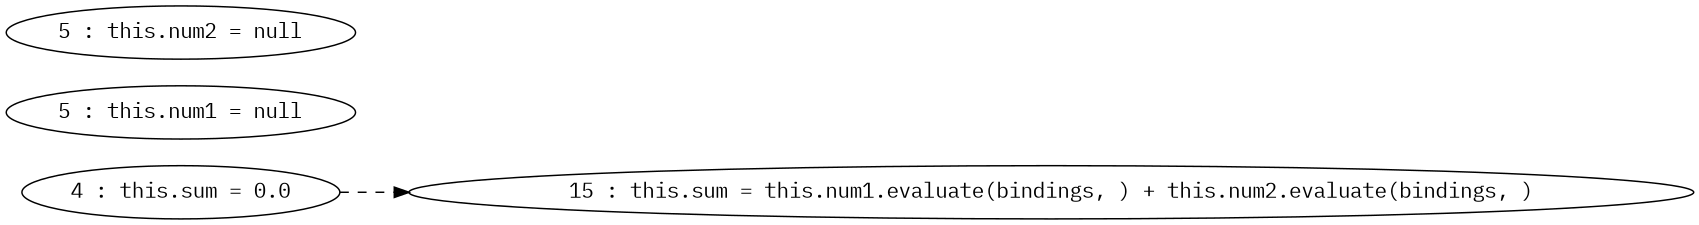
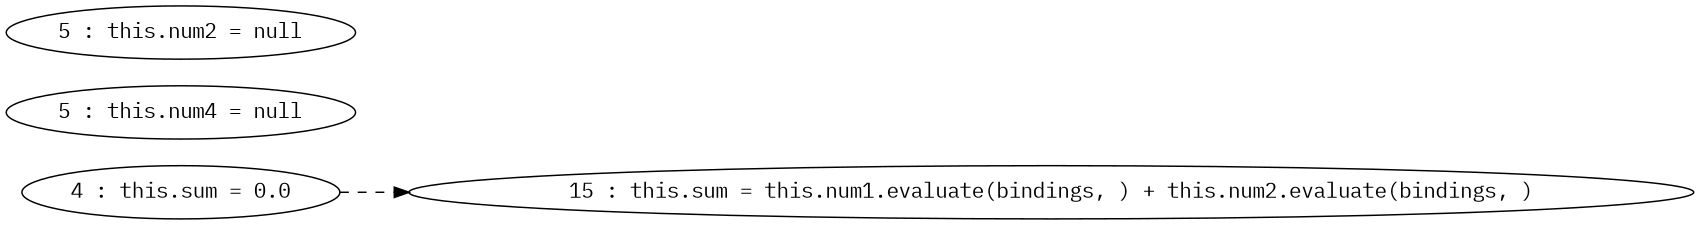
node "5 : this.num1 = null": label "5 : this.num1 = null" -> "5 : this.num4 = null"
